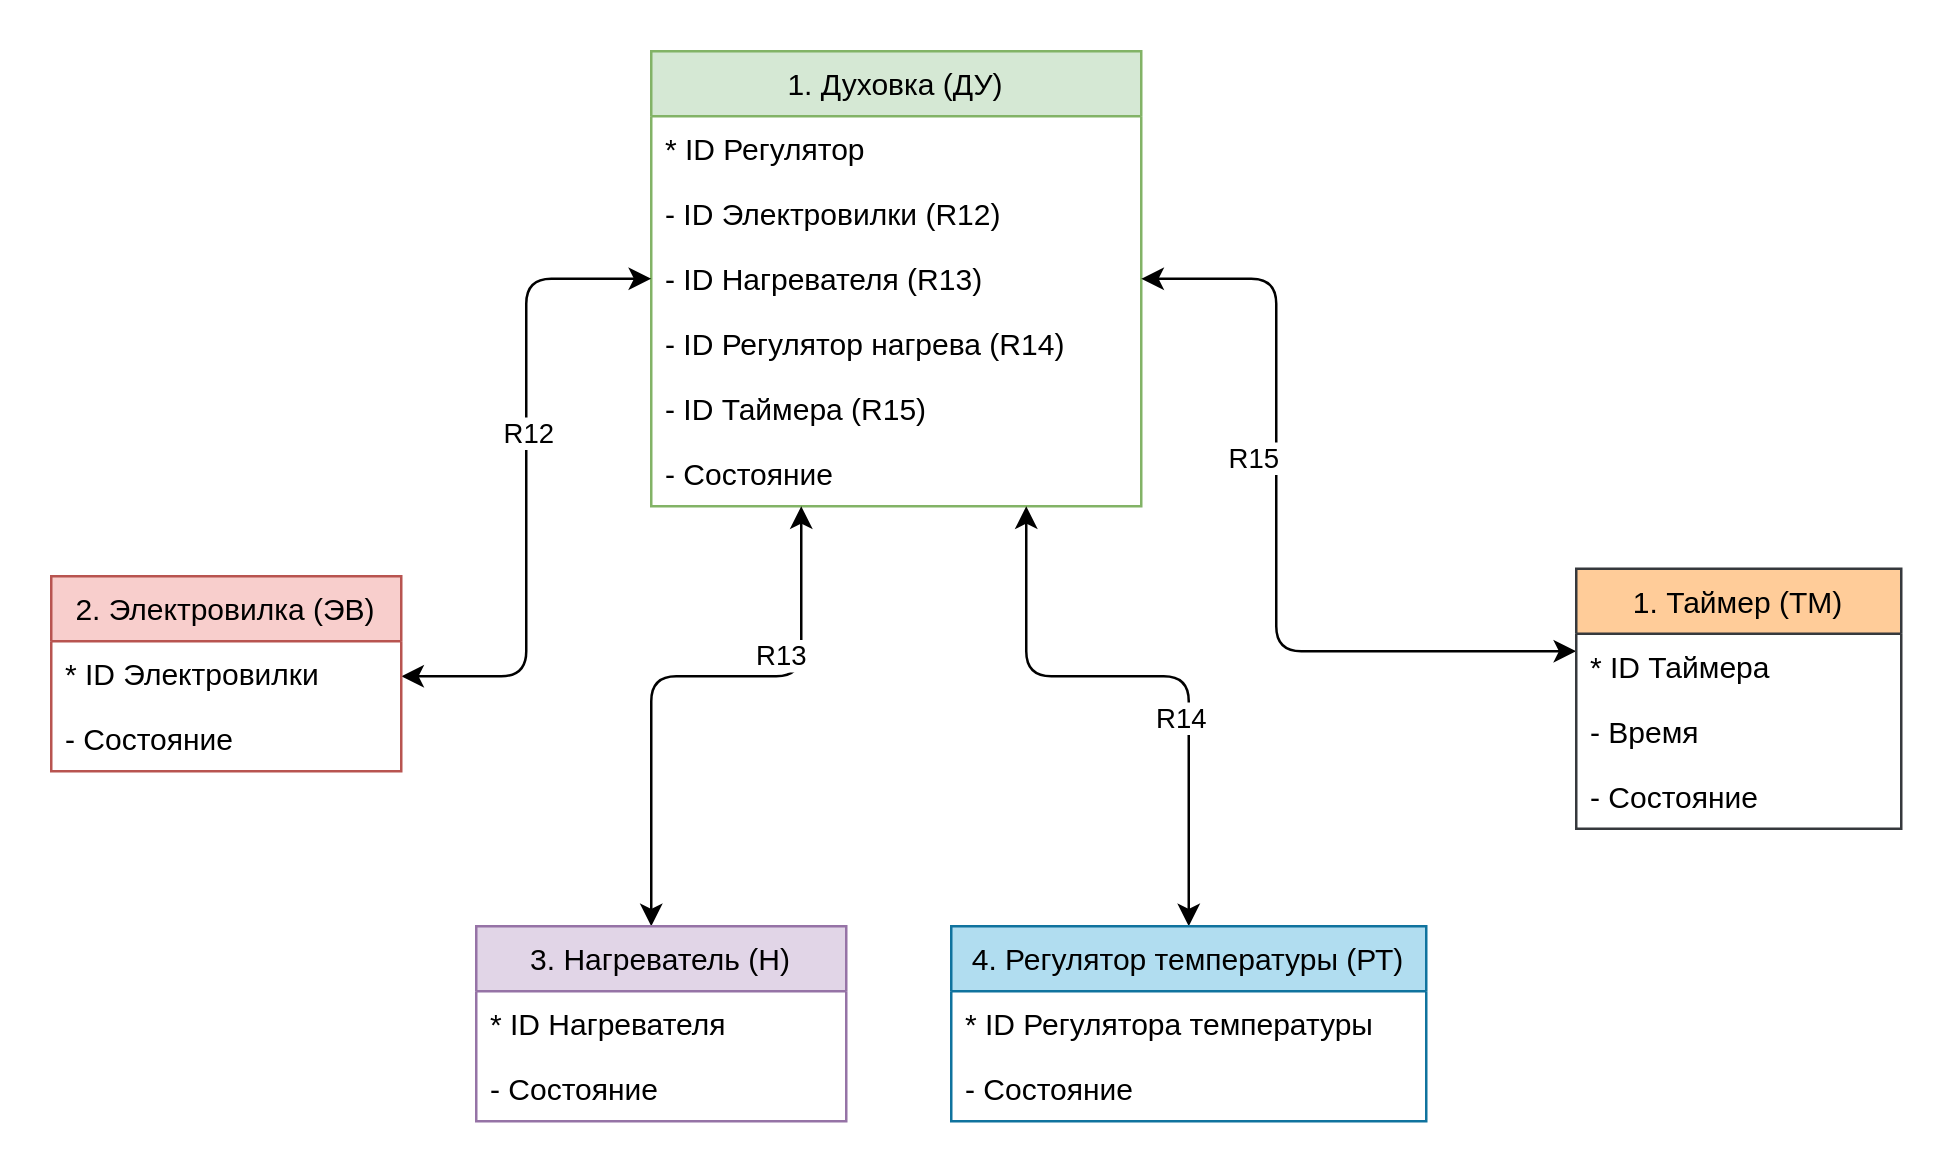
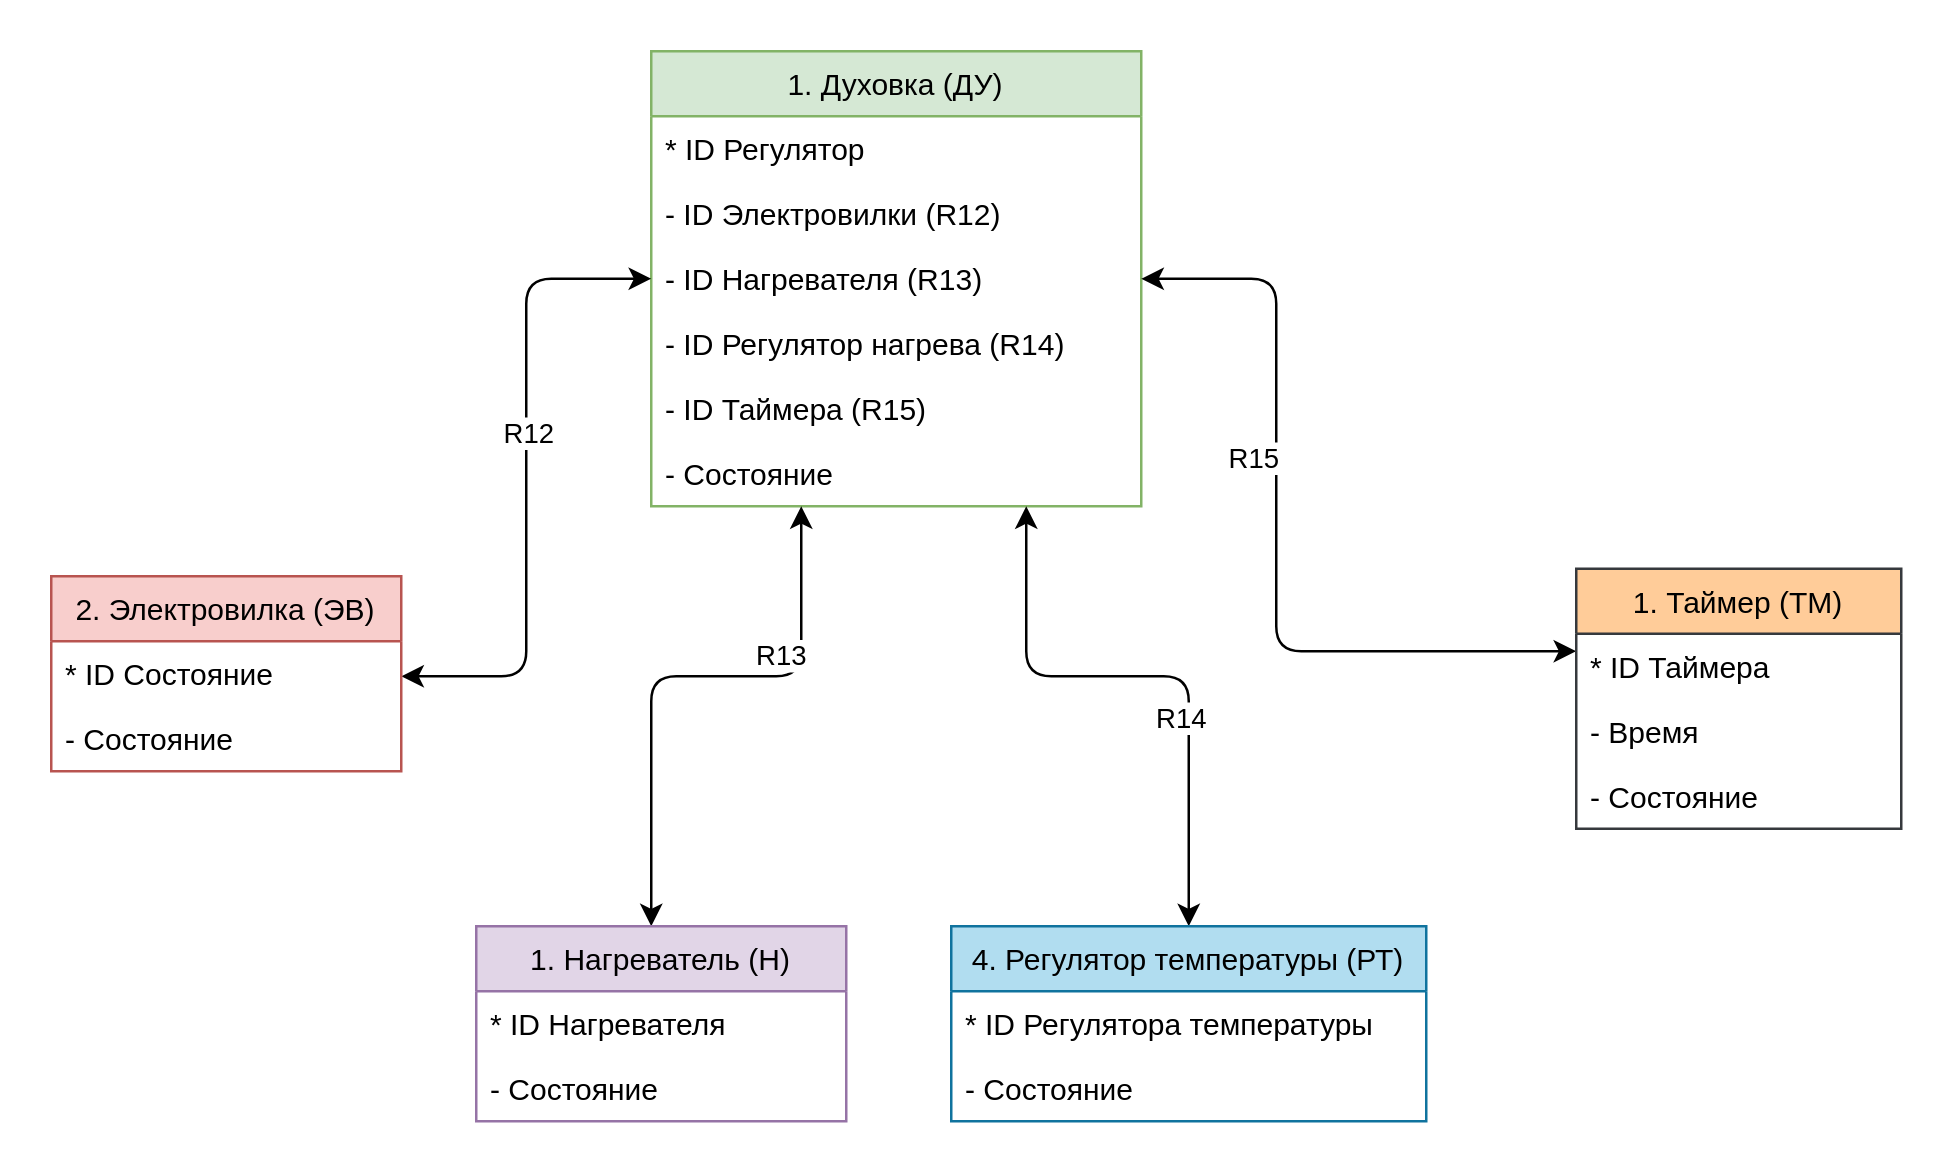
node "* ID Электровилки": label "* ID Электровилки" -> "* ID Состояние"
node "3. Нагреватель (Н)": label "3. Нагреватель (Н)" -> "1. Нагреватель (Н)"
